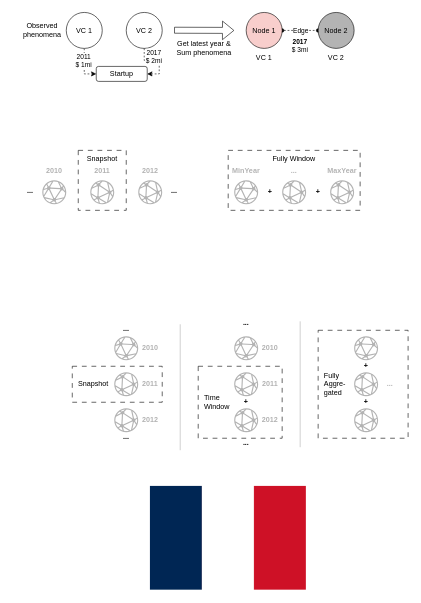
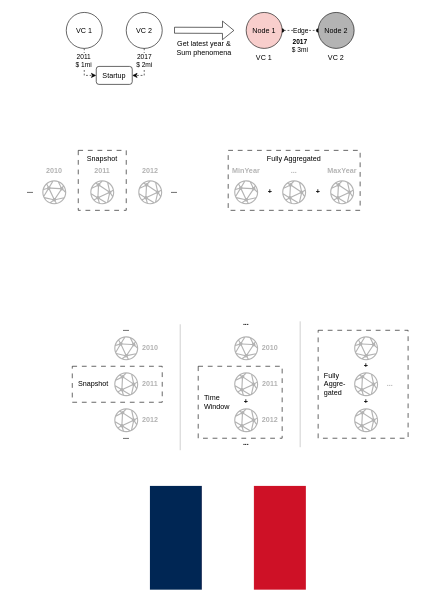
node "Observed phenomena": removed
node "Startup": size 51x15 -> 36x18
node "Fully Window": label "Fully Window" -> "Fully Aggregated"
